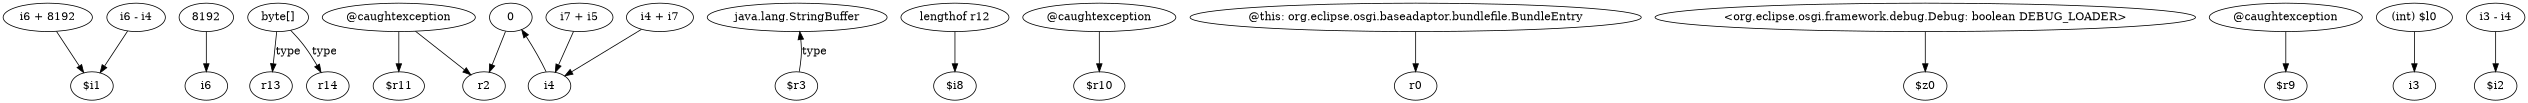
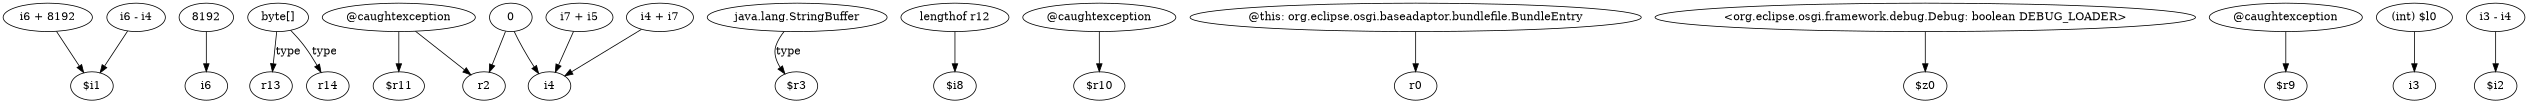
edge "i4" -> "0": reversed
edge "$r3" -> "java.lang.StringBuffer": reversed
